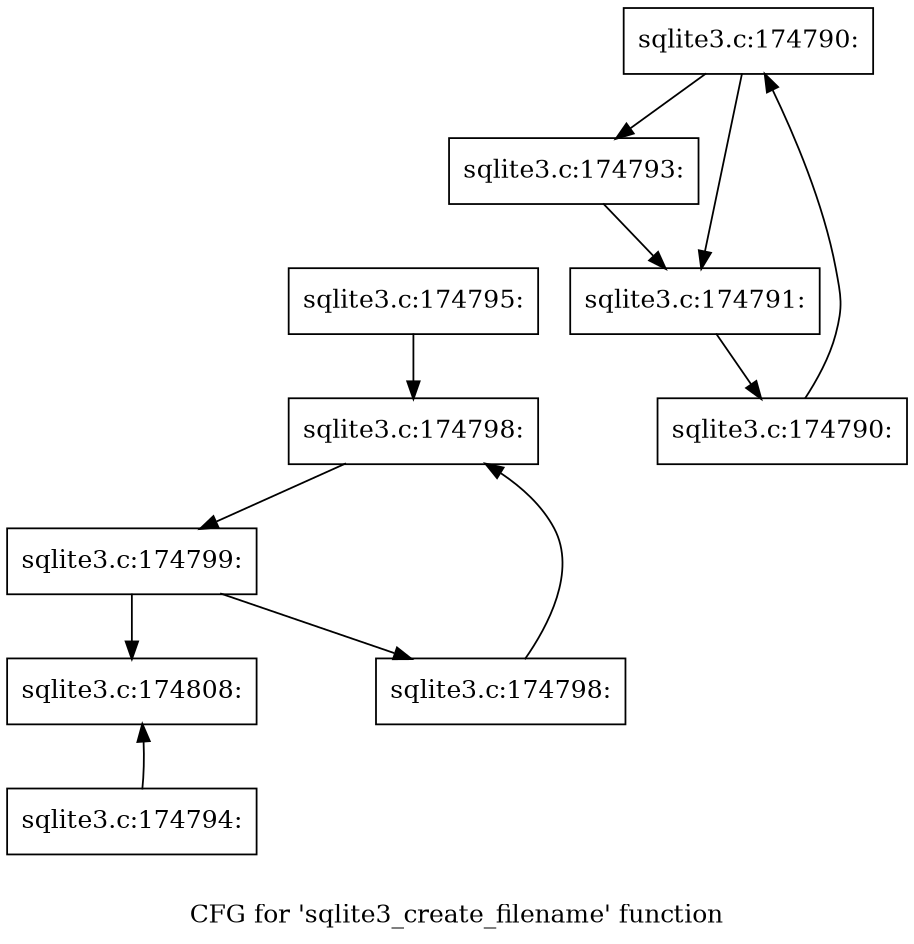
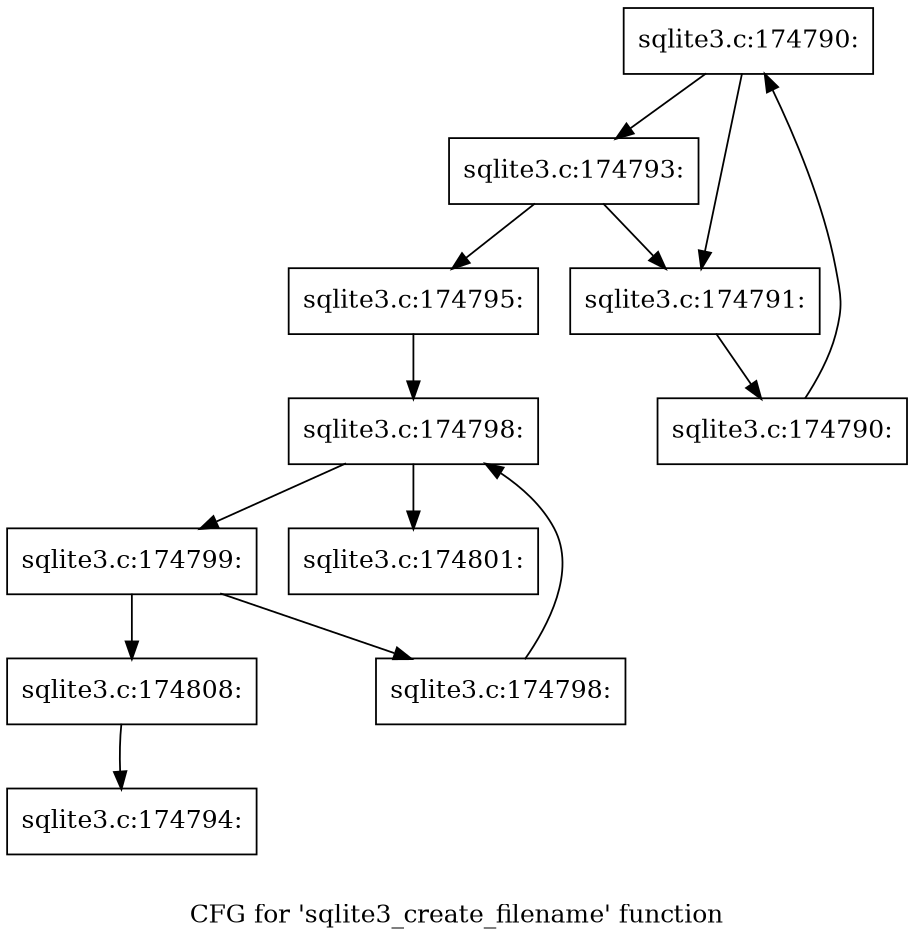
edge "sqlite3.c:174793:" -> "sqlite3.c:174795:": added
node "sqlite3.c:174801:": added
edge "sqlite3.c:174794:" -> "sqlite3.c:174808:": reversed
